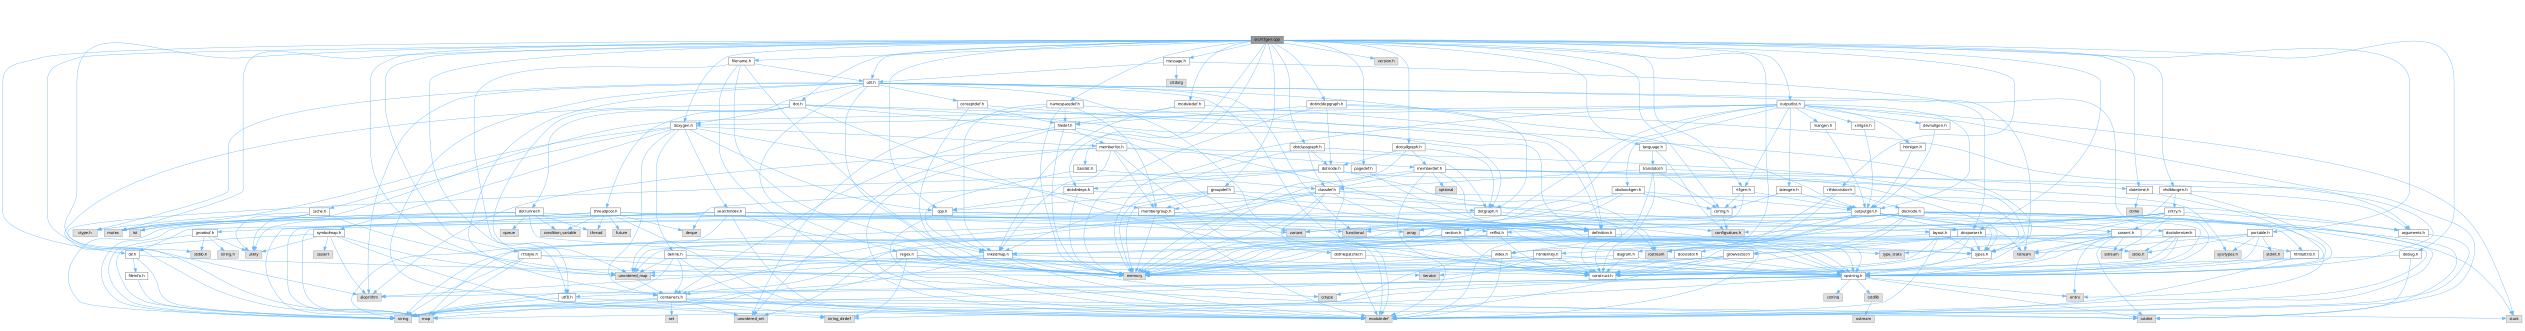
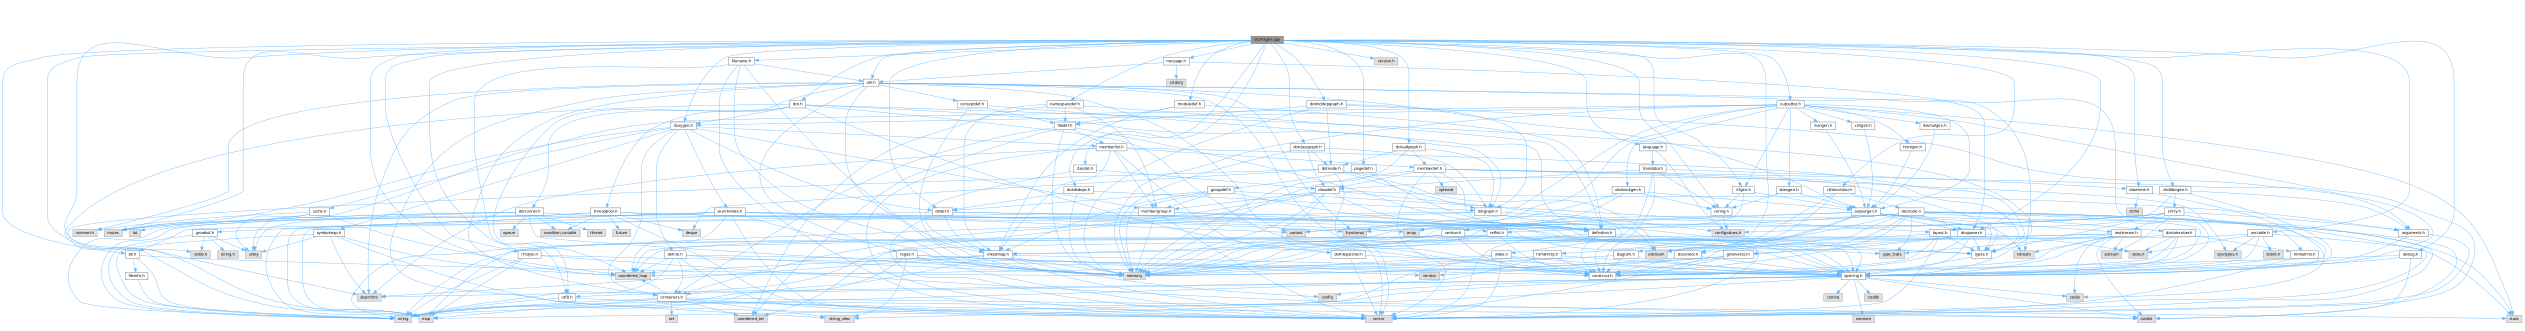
edge "src/rtfgen.cpp" -> "groupdef.h": now "pagedef.h" -> "groupdef.h"
edge "dotnode.h" -> "dotdirdeps.h": now "dotnode.h" -> "dotgraph.h"
edge "namespacedef.h" -> "memory": removed
node "cpp.h": label "cpp.h" -> "dirdef.h"
edge "cache.h" -> "list": removed
edge "threadpool.h" -> "thread": removed
edge "docnode.h" -> "docparser.h": added
node "ctype.h": label "ctype.h" -> "sstream.h"
edge "entry.h" -> "memory": removed
node "cassert.h": label "cassert.h" -> "textstream.h"
edge "docnode.h" -> "type_traits": added
edge "docnode.h" -> "docvisitor.h": added
edge "portable.h" -> "fstream": now "portable.h" -> "stack"
edge "outputgen.h" -> "index.h": removed
node "cassert": removed
edge "arguments.h" -> "qcstring.h": added
edge "debug.h" -> "qcstring.h": added
edge "unordered_map" -> "containers.h": reversed
node "cctype": label "cctype" -> "config"
node "entry": label "entry" -> "cstdio"
edge "cstdlib" -> "ostream": now "qcstring.h" -> "ostream"
node "string_dirdef": label "string_dirdef" -> "string_view"
node "moduledef": label "moduledef" -> "vector"
